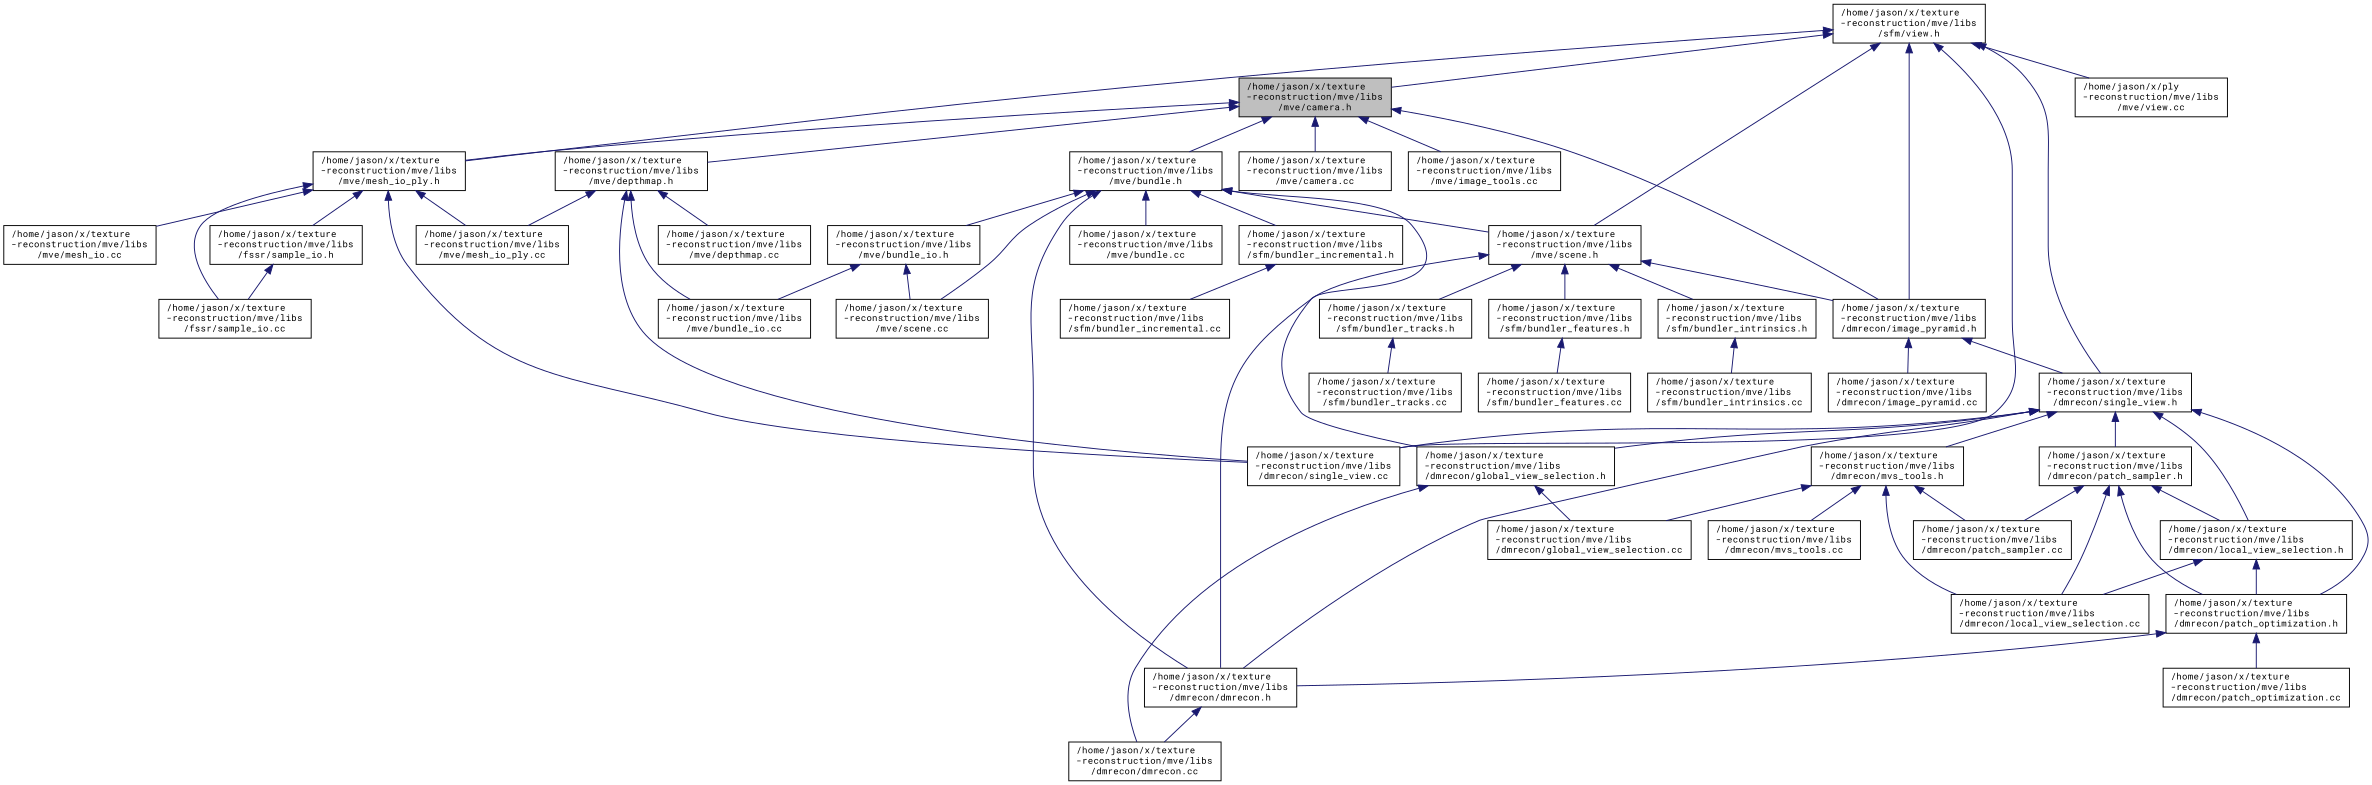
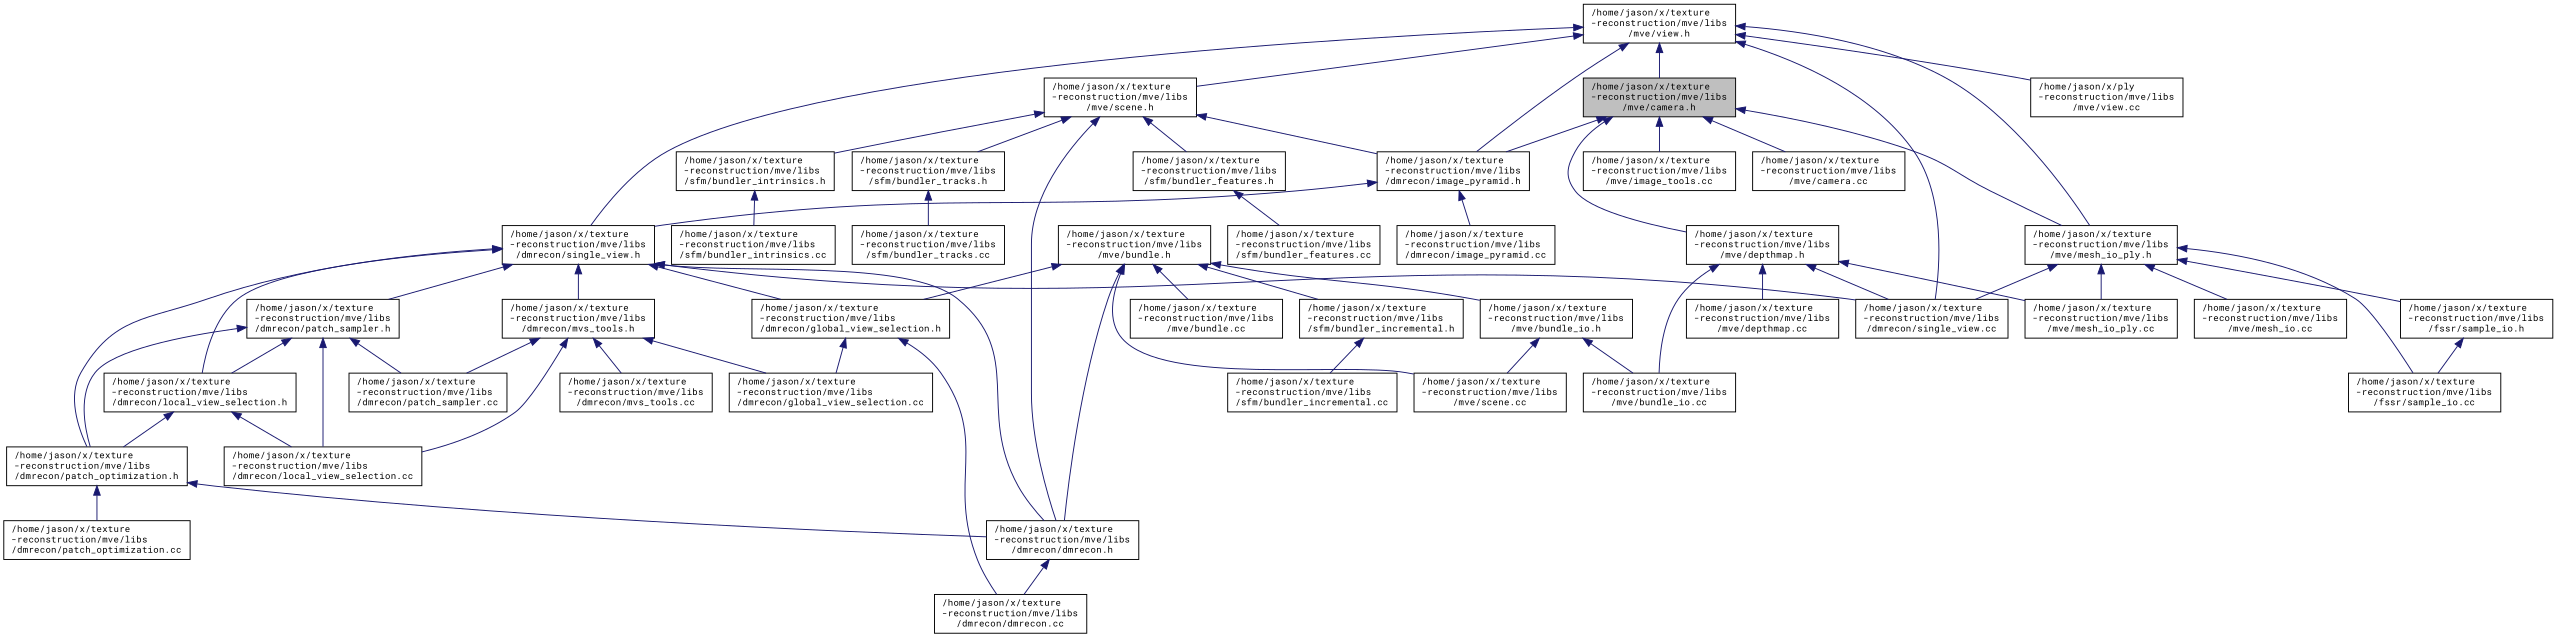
node "/home/jason/x/texture -reconstruction/mve/libs /sfm/view.h": label "/home/jason/x/texture -reconstruction/mve/libs /sfm/view.h" -> "/home/jason/x/texture -reconstruction/mve/libs /mve/view.h"
edge "/home/jason/x/texture -reconstruction/mve/libs /mve/bundle.h" -> "/home/jason/x/texture -reconstruction/mve/libs /mve/camera.h": removed
edge "/home/jason/x/texture -reconstruction/mve/libs /mve/scene.h" -> "/home/jason/x/texture -reconstruction/mve/libs /mve/bundle.h": removed
